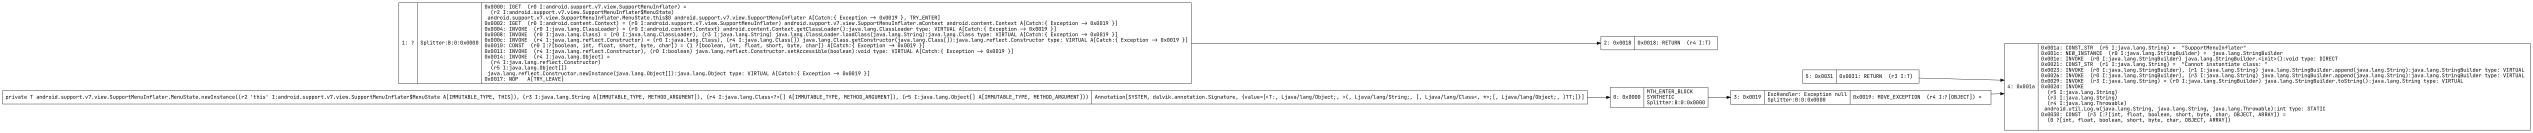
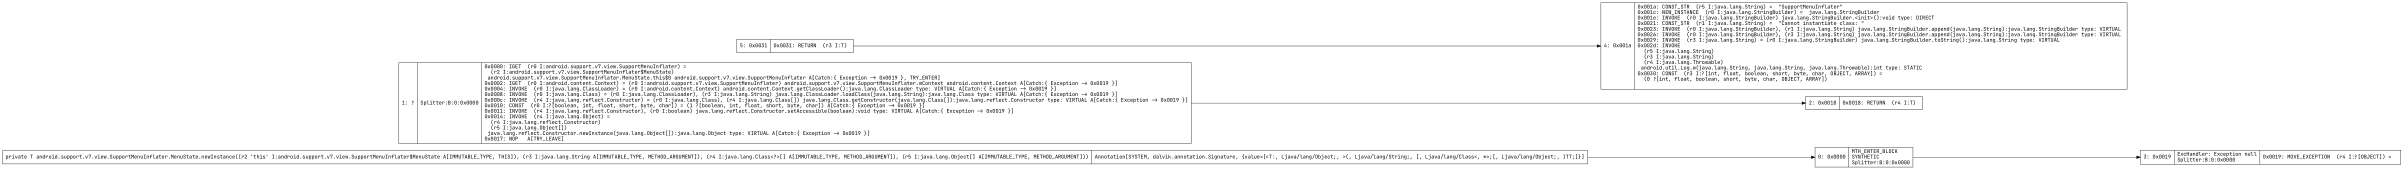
edge "3: 0x0019" -> "4: 0x001a": removed
